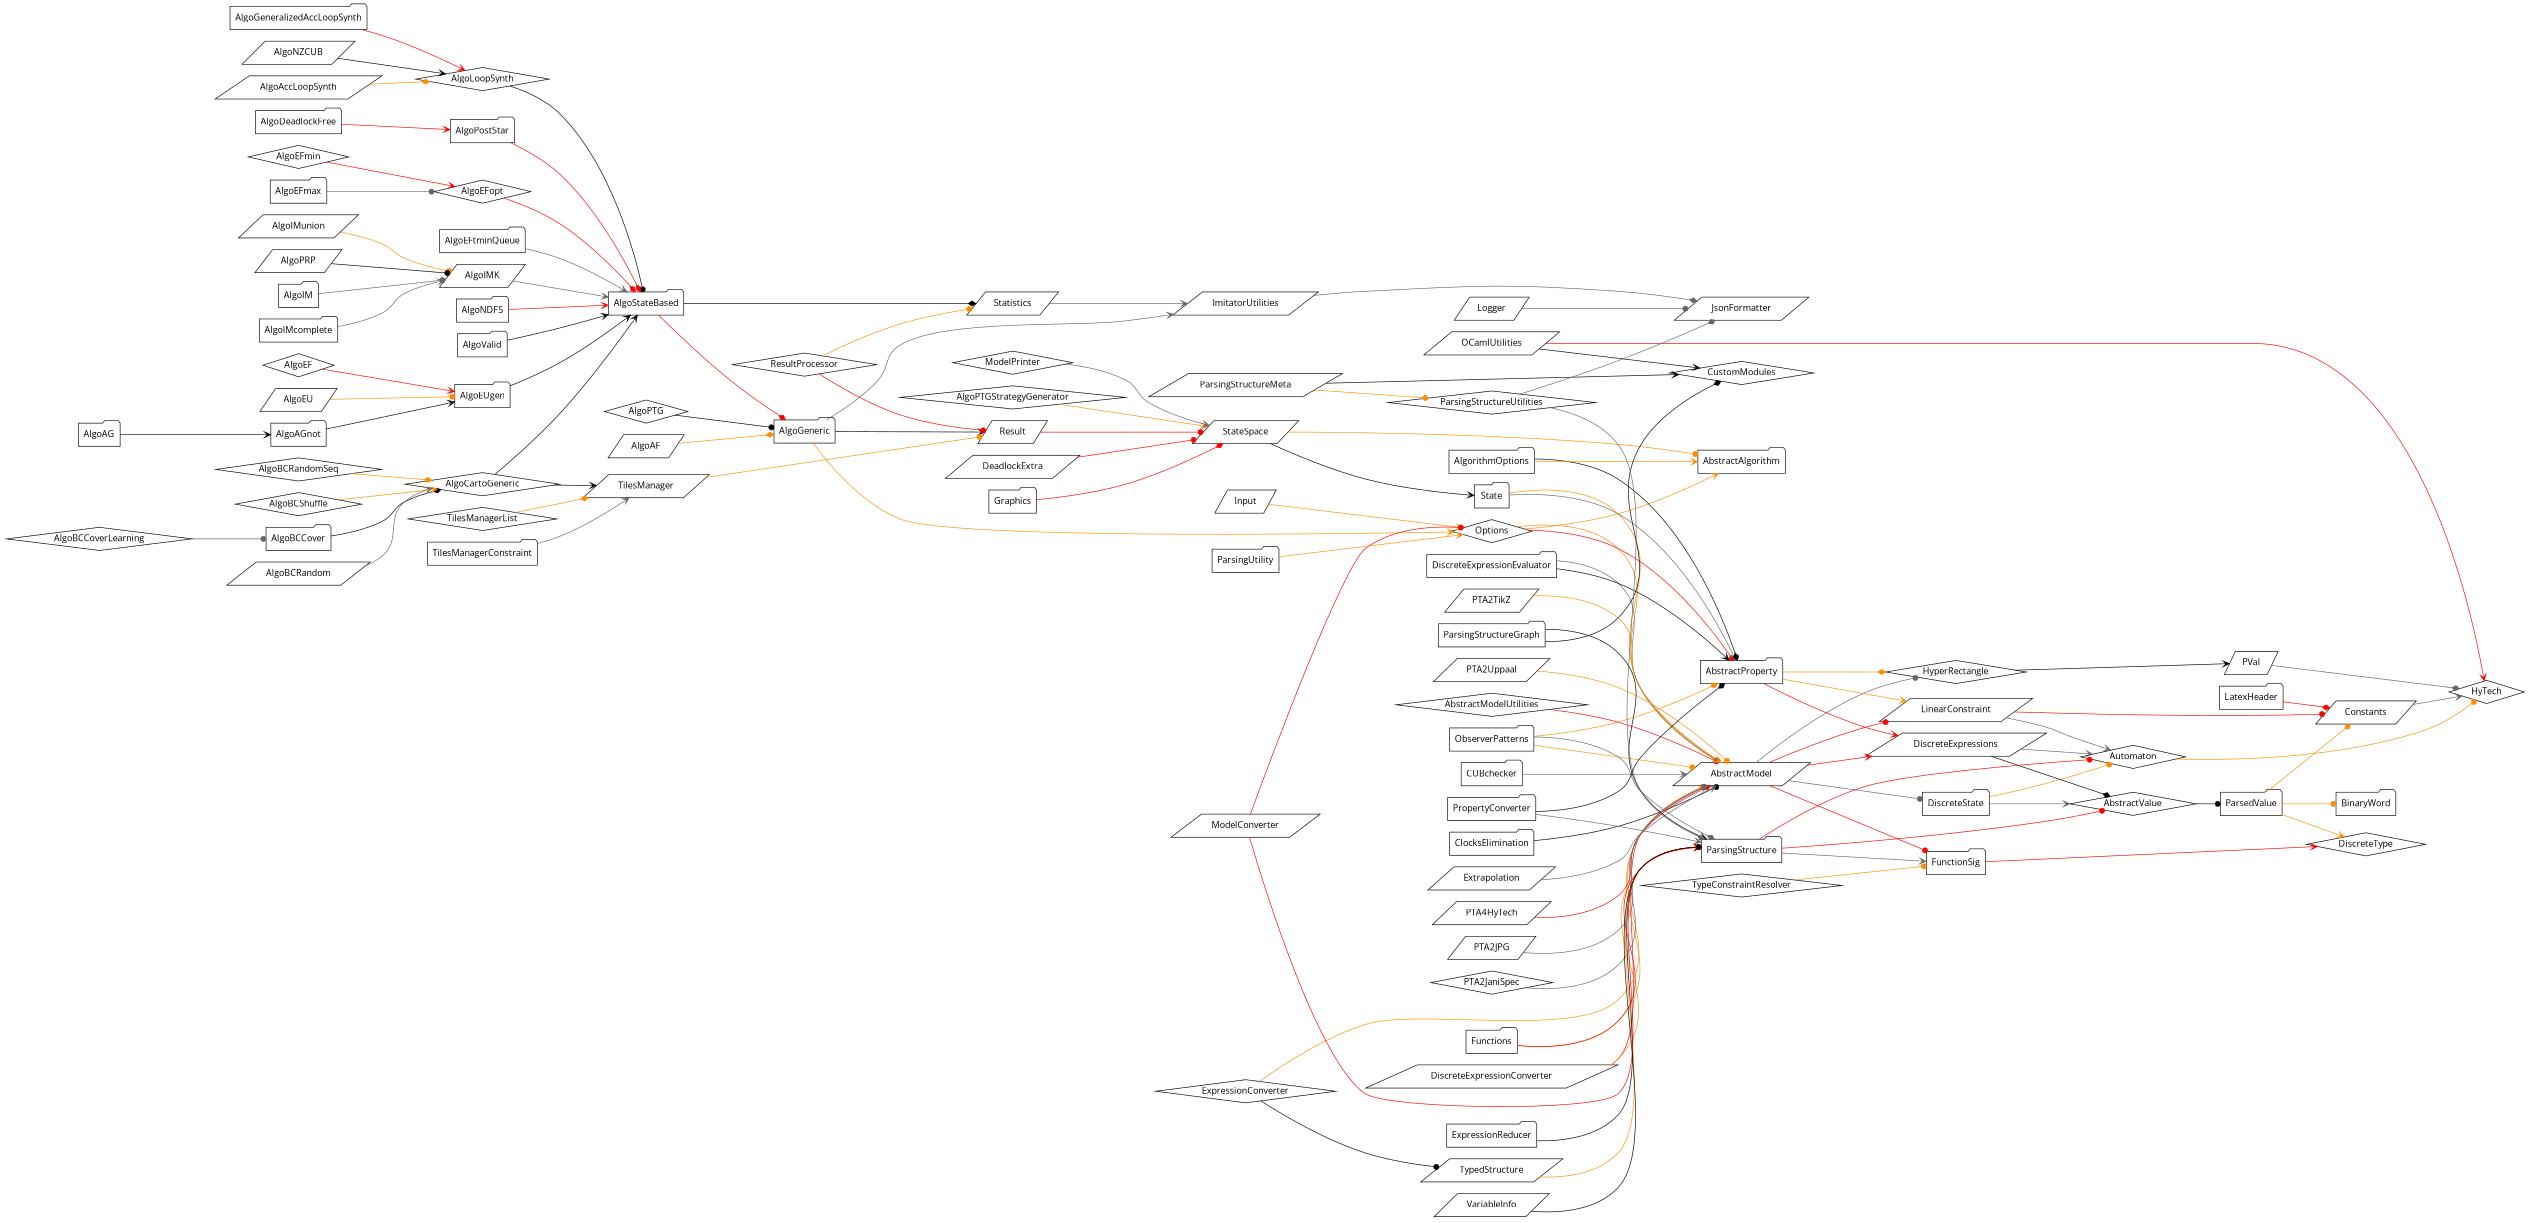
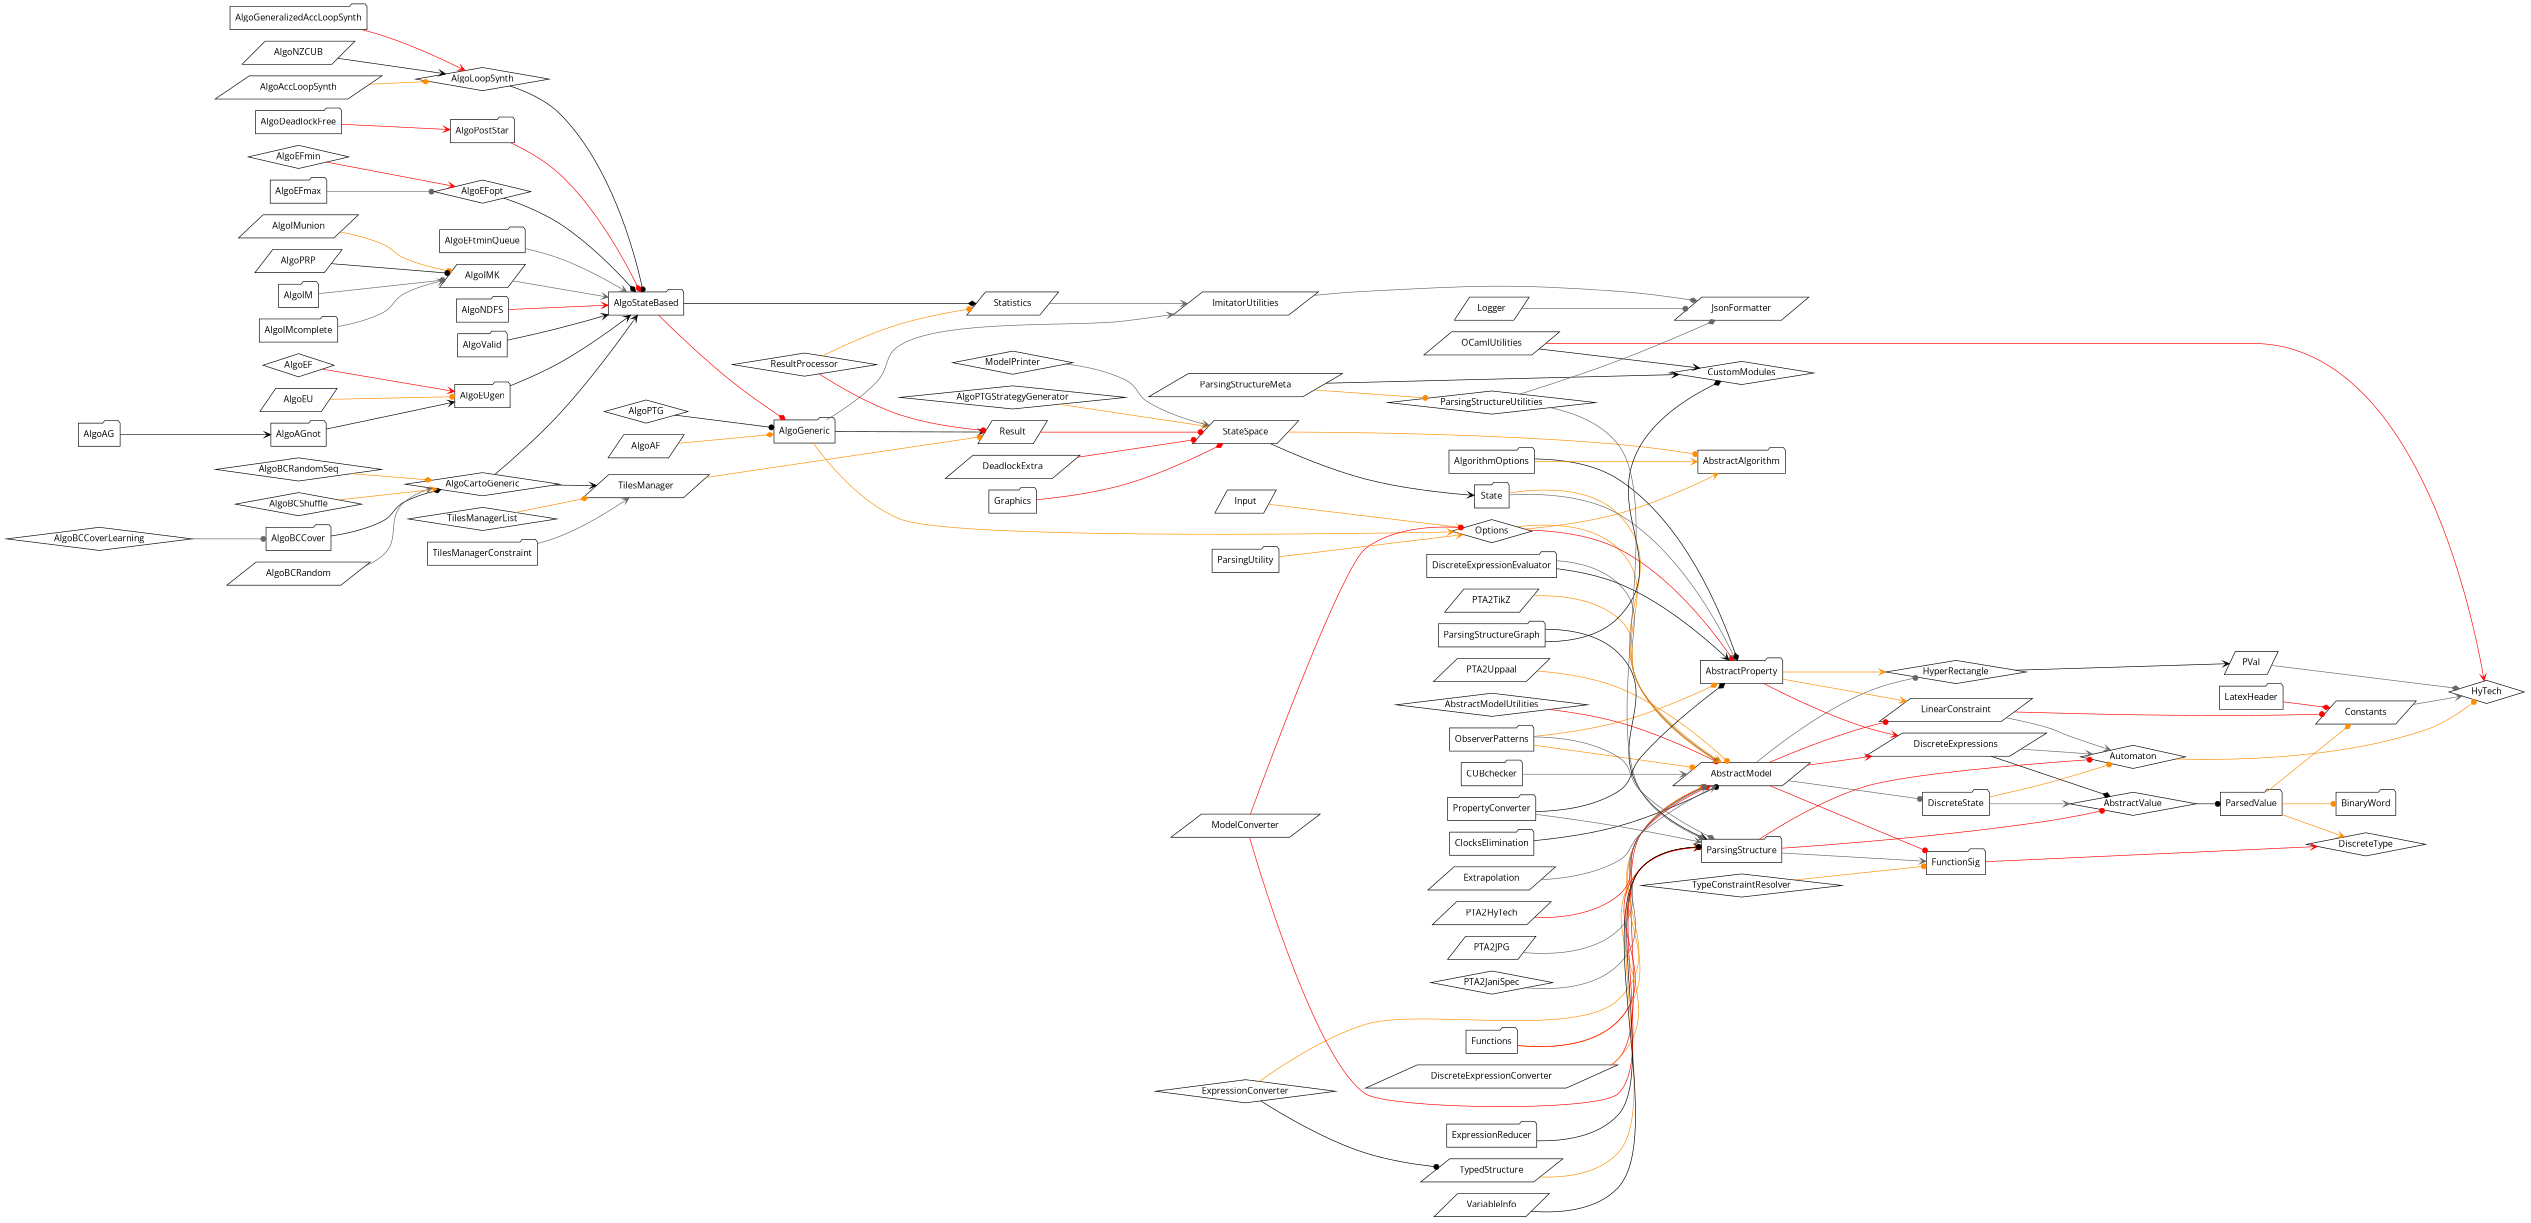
edge "AlgoEFopt" -> "AlgoStateBased": color red -> black
edge "AbstractProperty" -> "HyperRectangle": arrowhead diamond -> vee
node "PTA4HyTech": label "PTA4HyTech" -> "PTA2HyTech"
